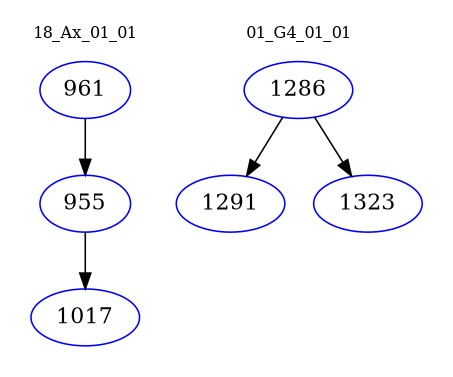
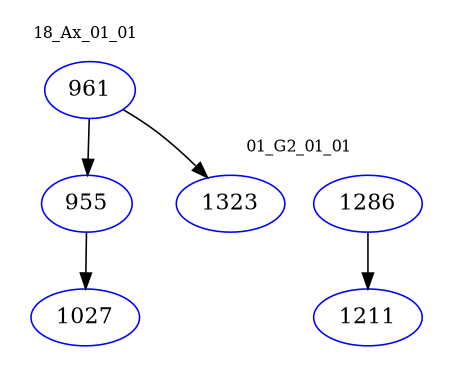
cluster "01_G4_01_01": label "01_G4_01_01" -> "01_G2_01_01"
edge "1286" -> "1323": now "961" -> "1323"
node "1291": label "1291" -> "1211"
node "1017": label "1017" -> "1027"
